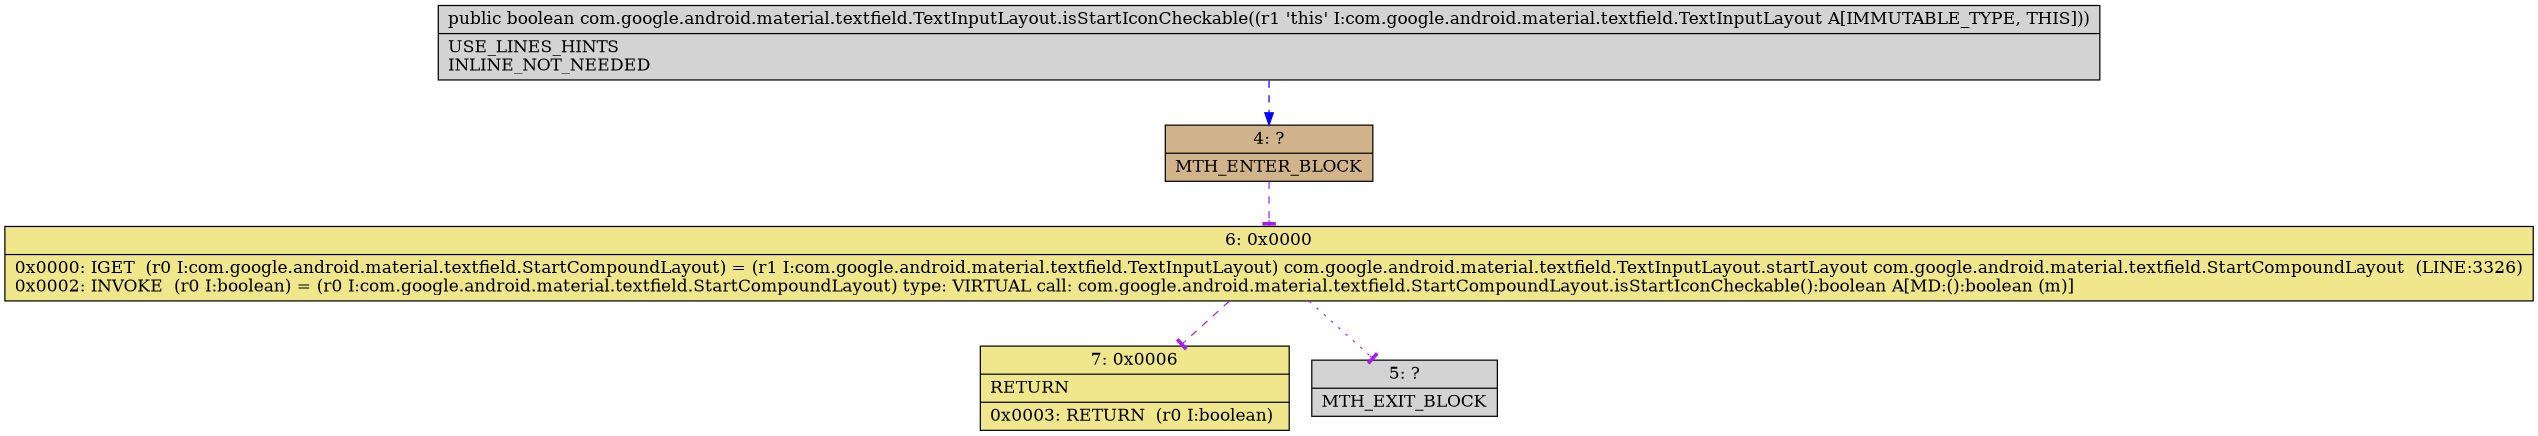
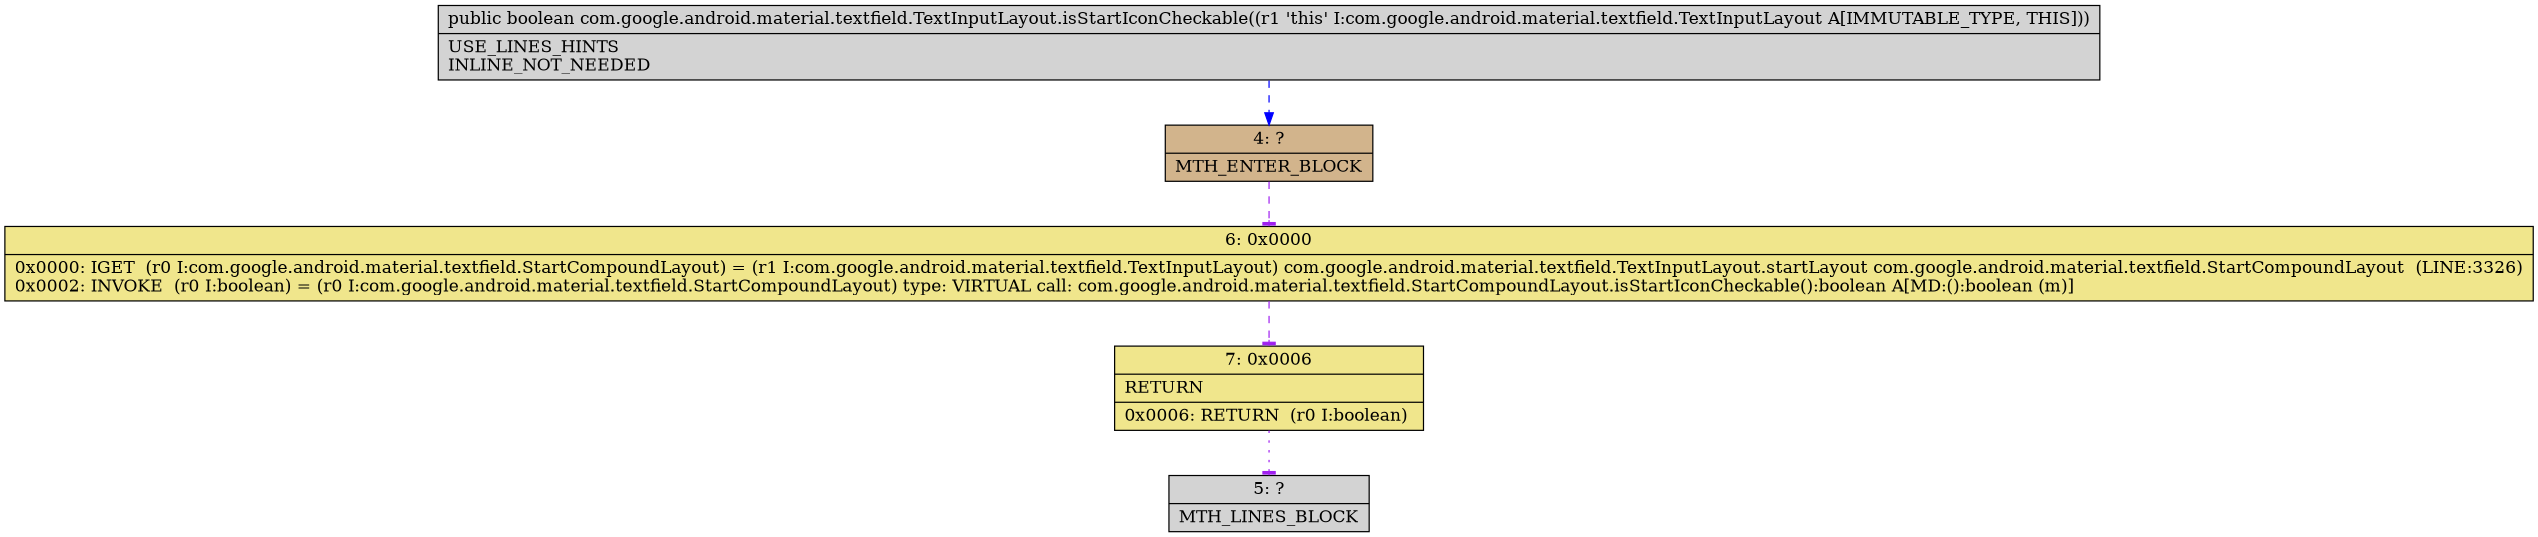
edge "6: 0x0000" -> "5: ?": now "7: 0x0006" -> "5: ?"
node "5: ?": text "MTH_EXIT_BLOCK" -> "MTH_LINES_BLOCK"
node "7: 0x0006": text "0x0003: RETURN  (r0 I:boolean)" -> "0x0006: RETURN  (r0 I:boolean)"
